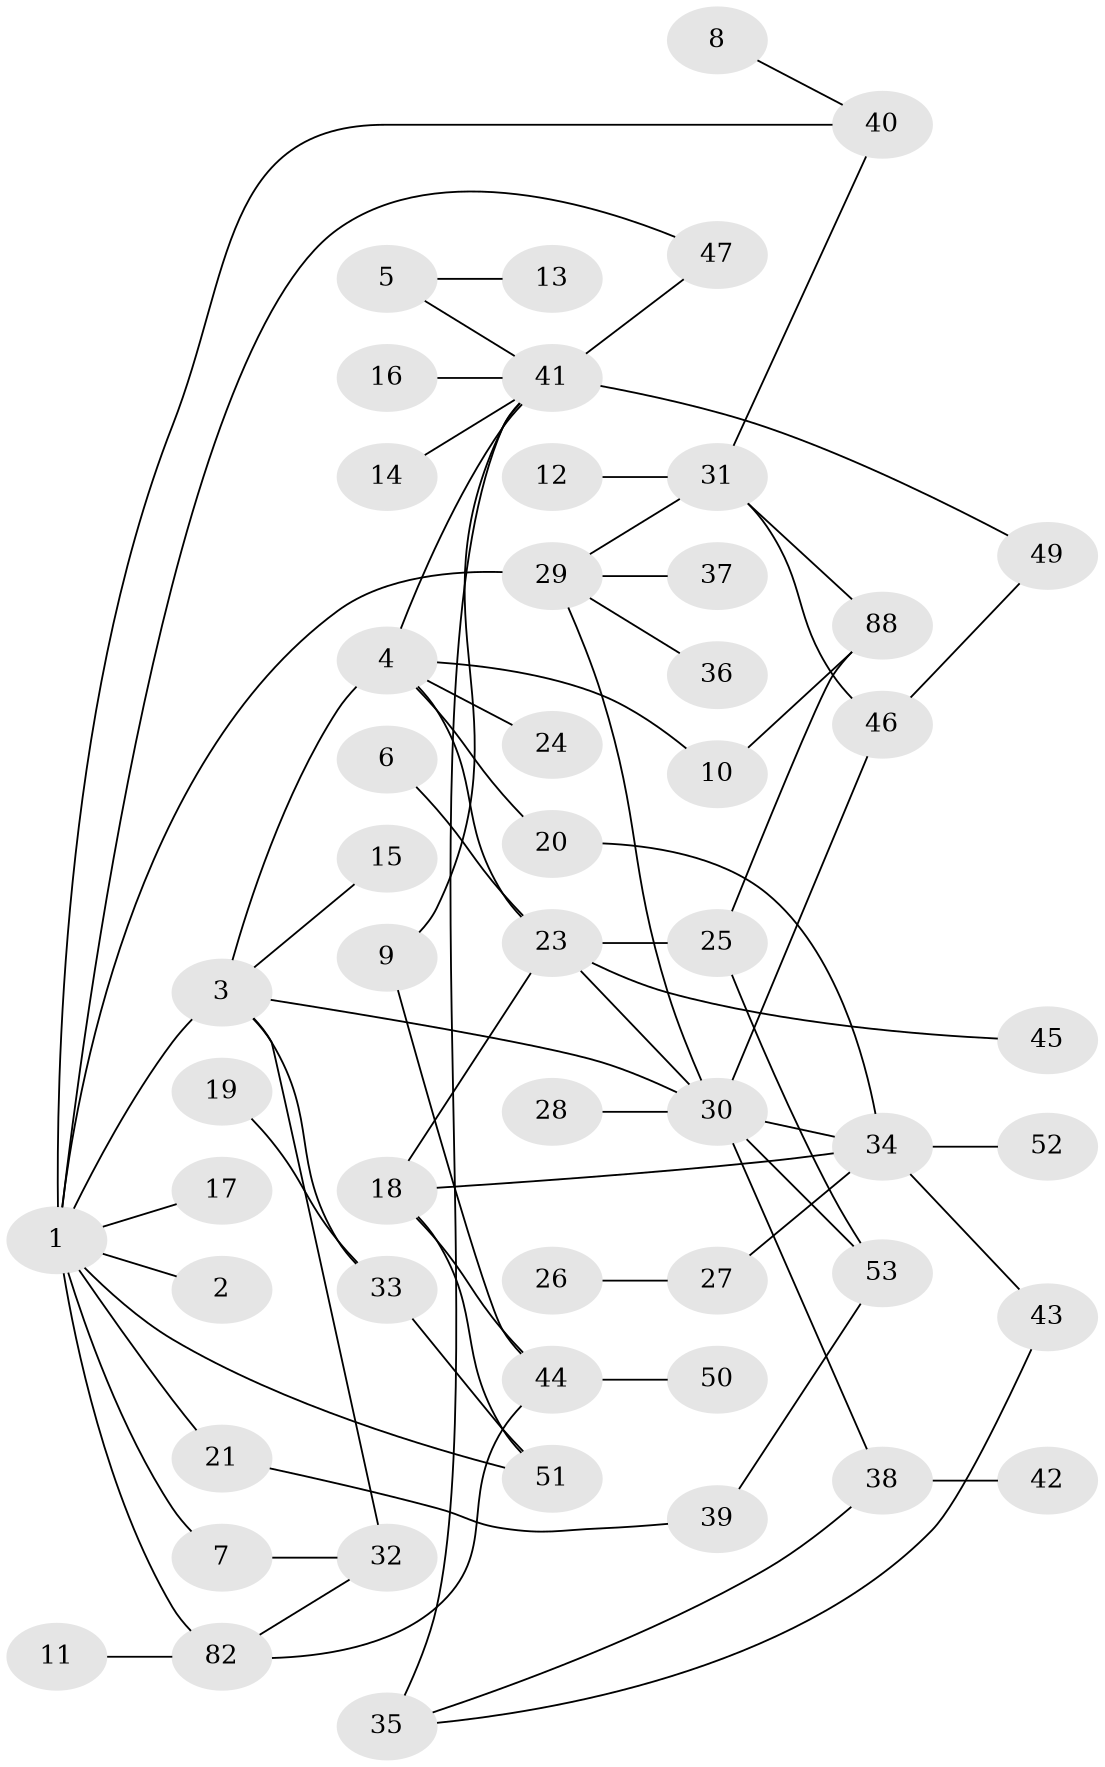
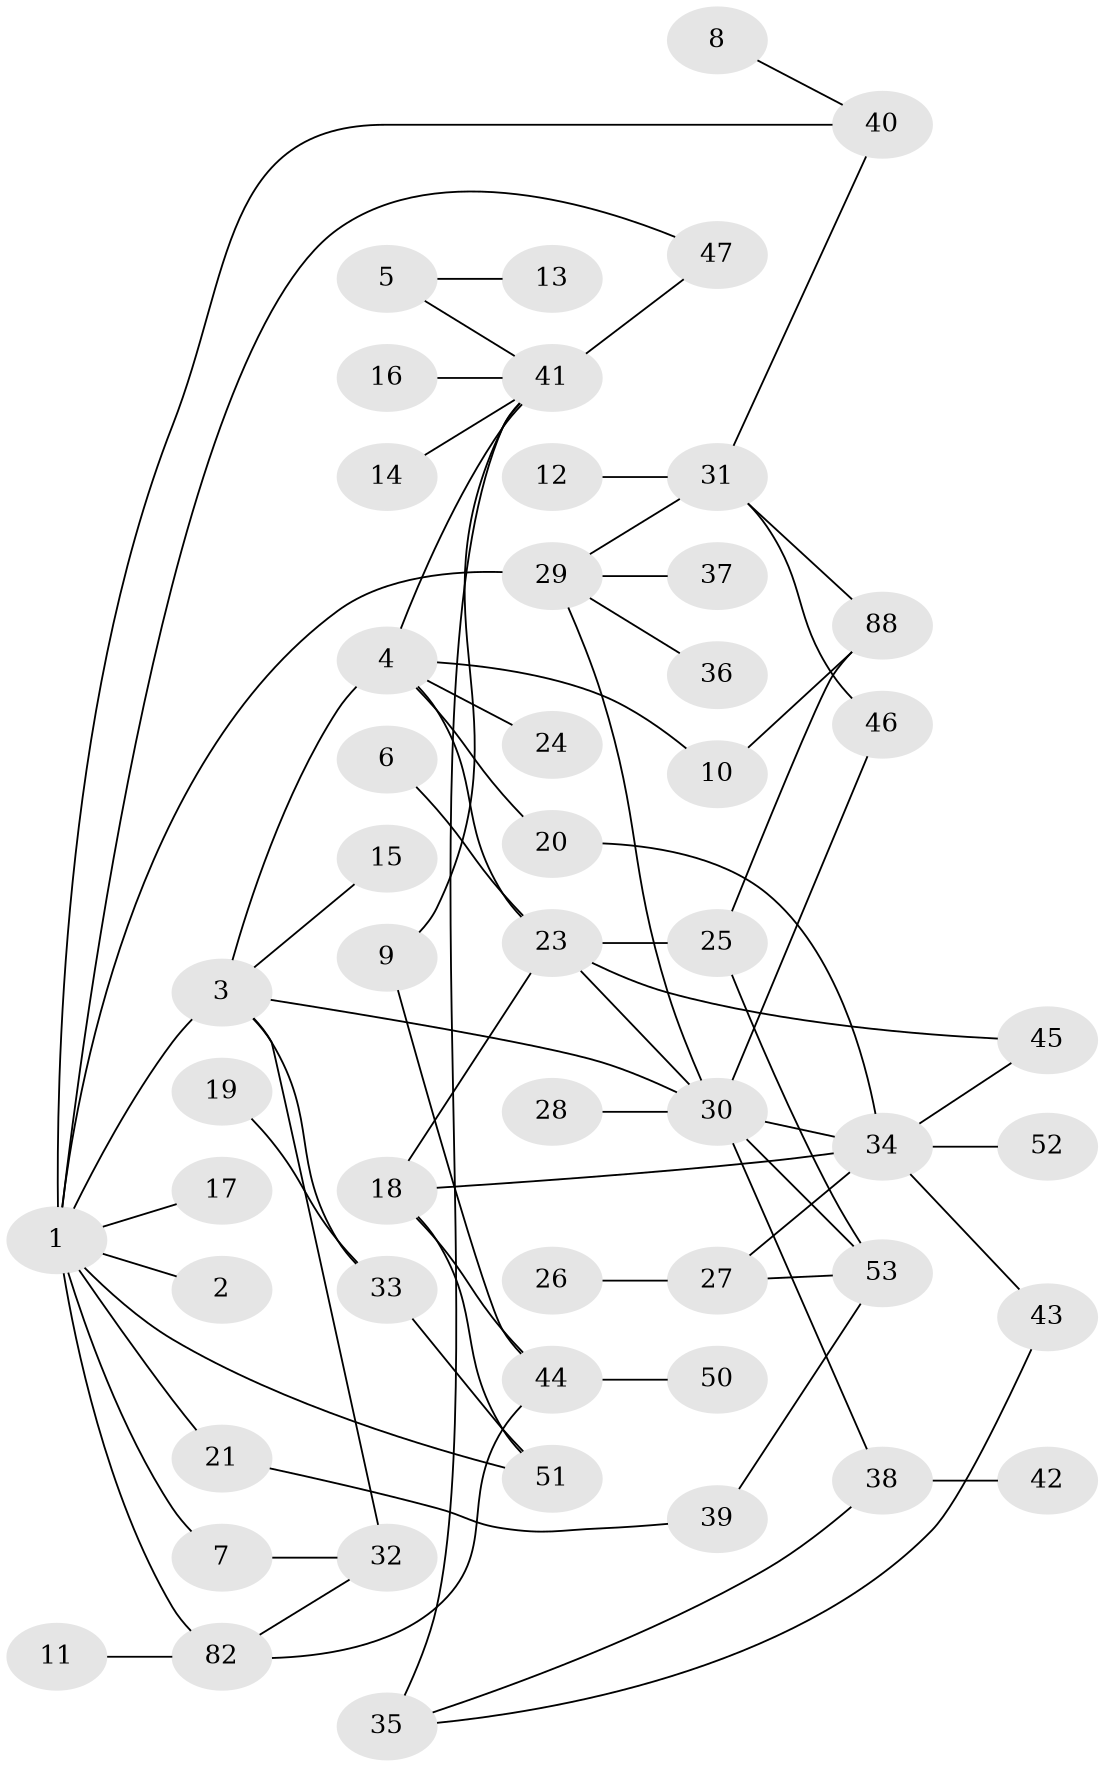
node "49": removed
edge "45" -- "34": added
edge "53" -- "27": added
